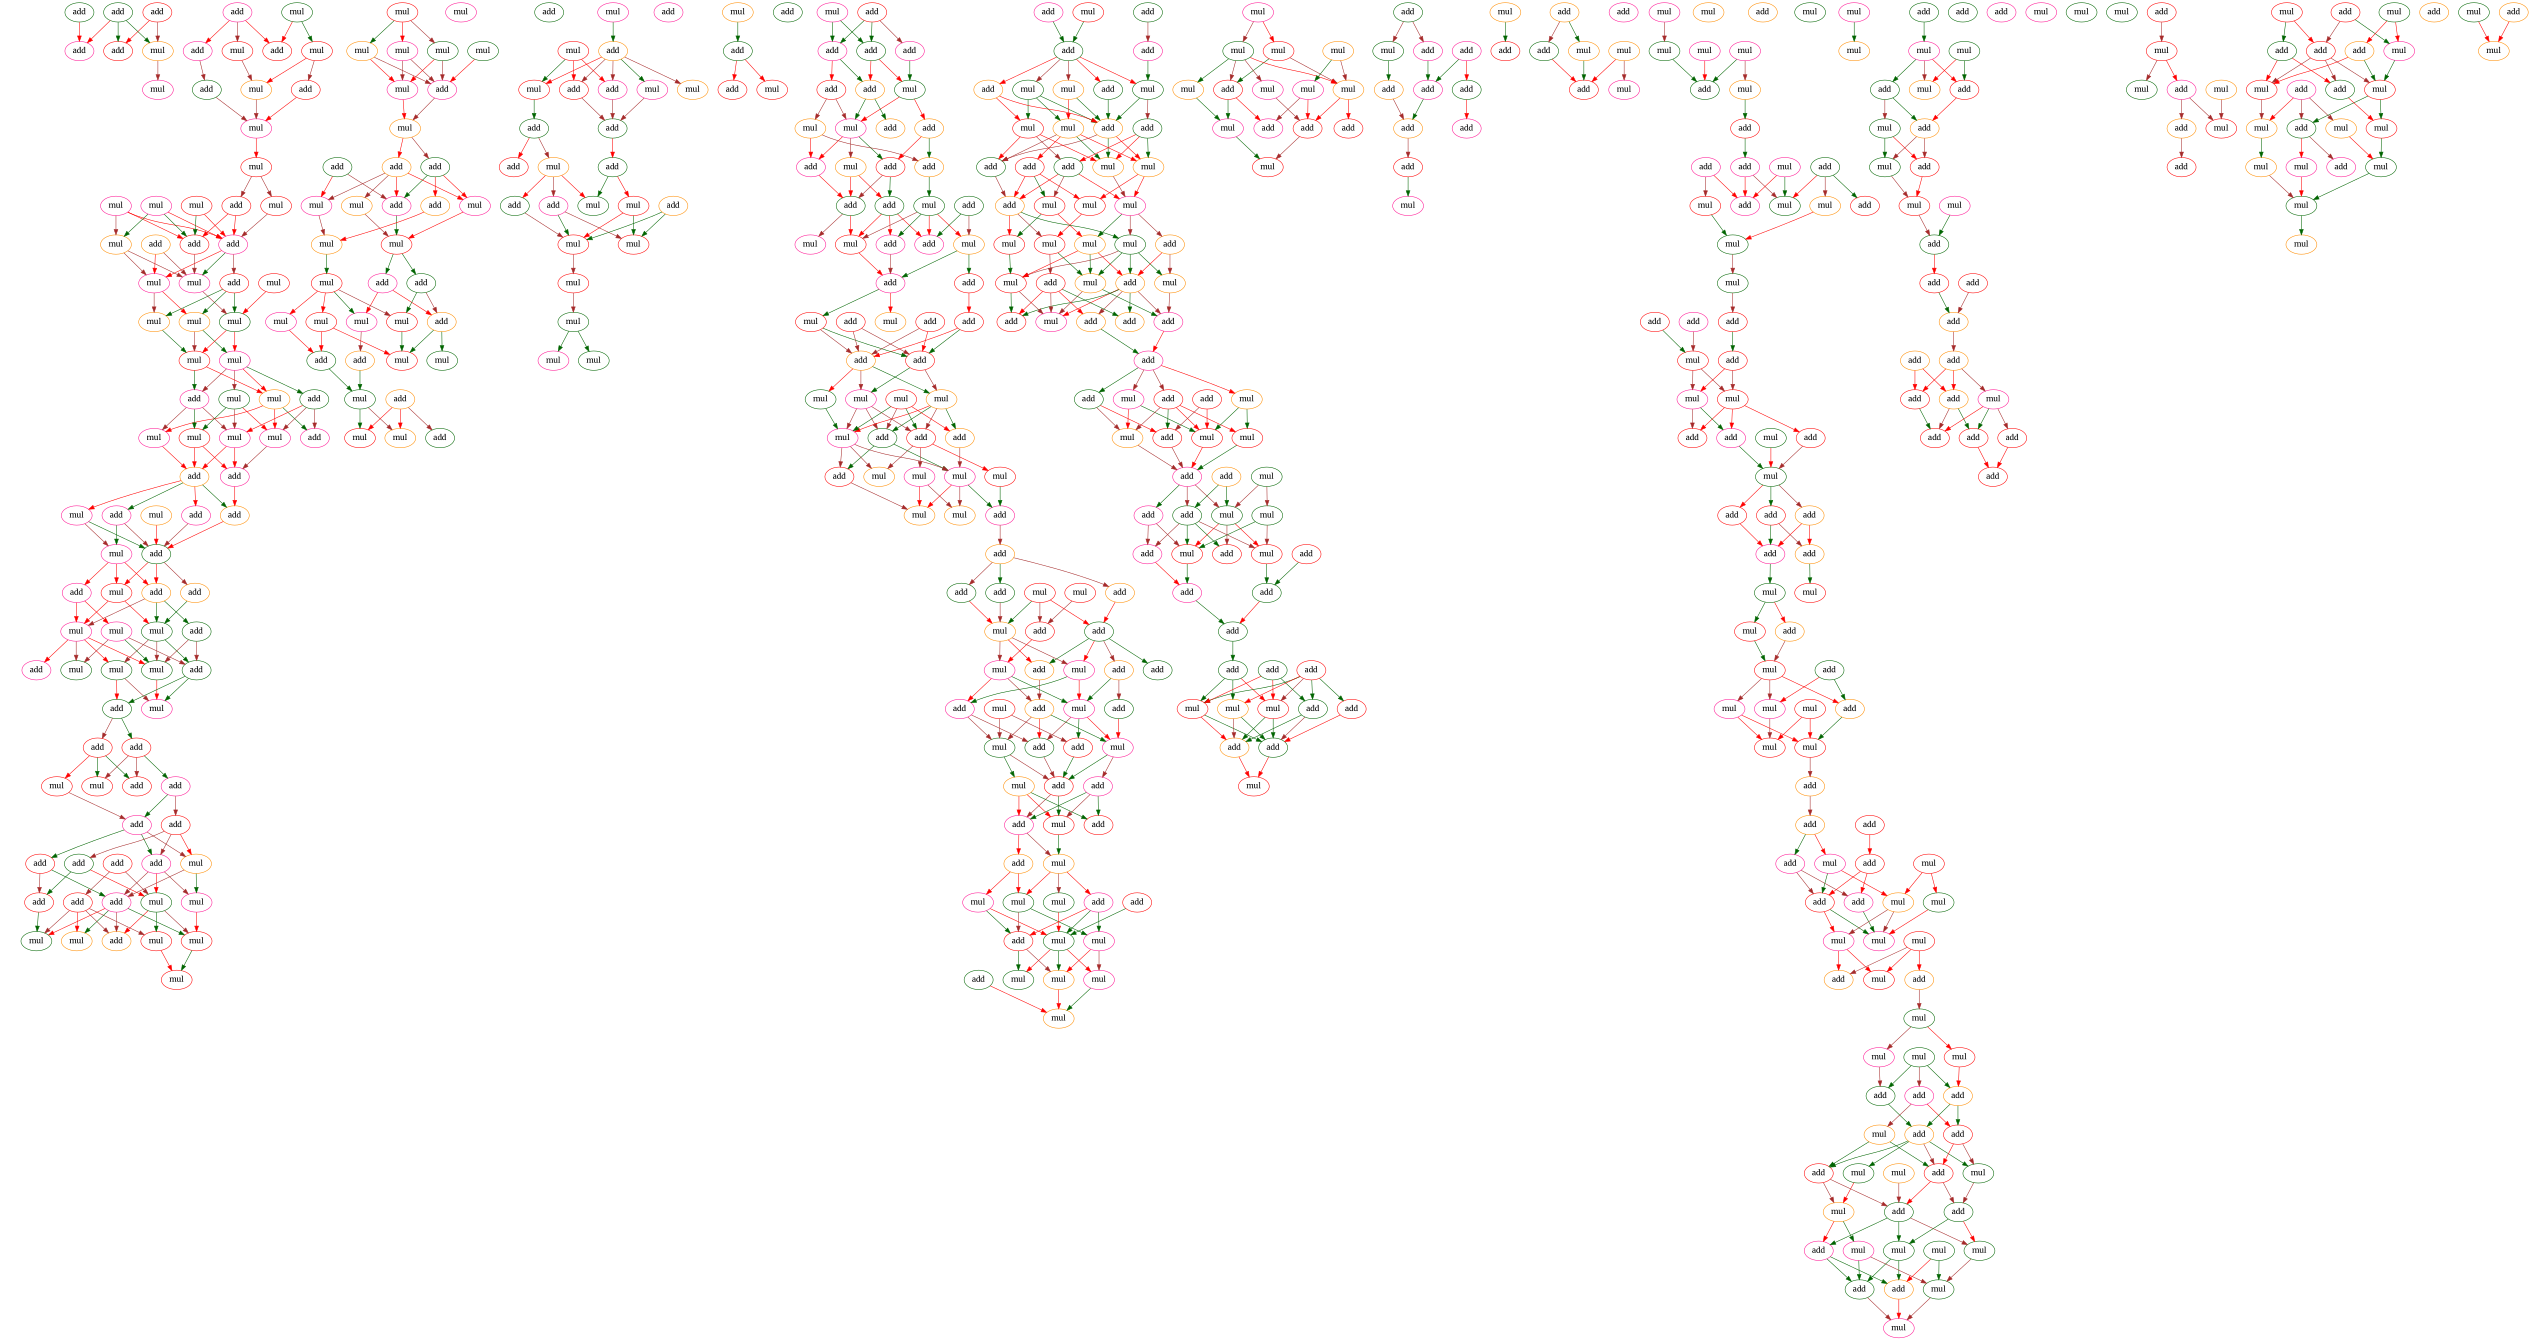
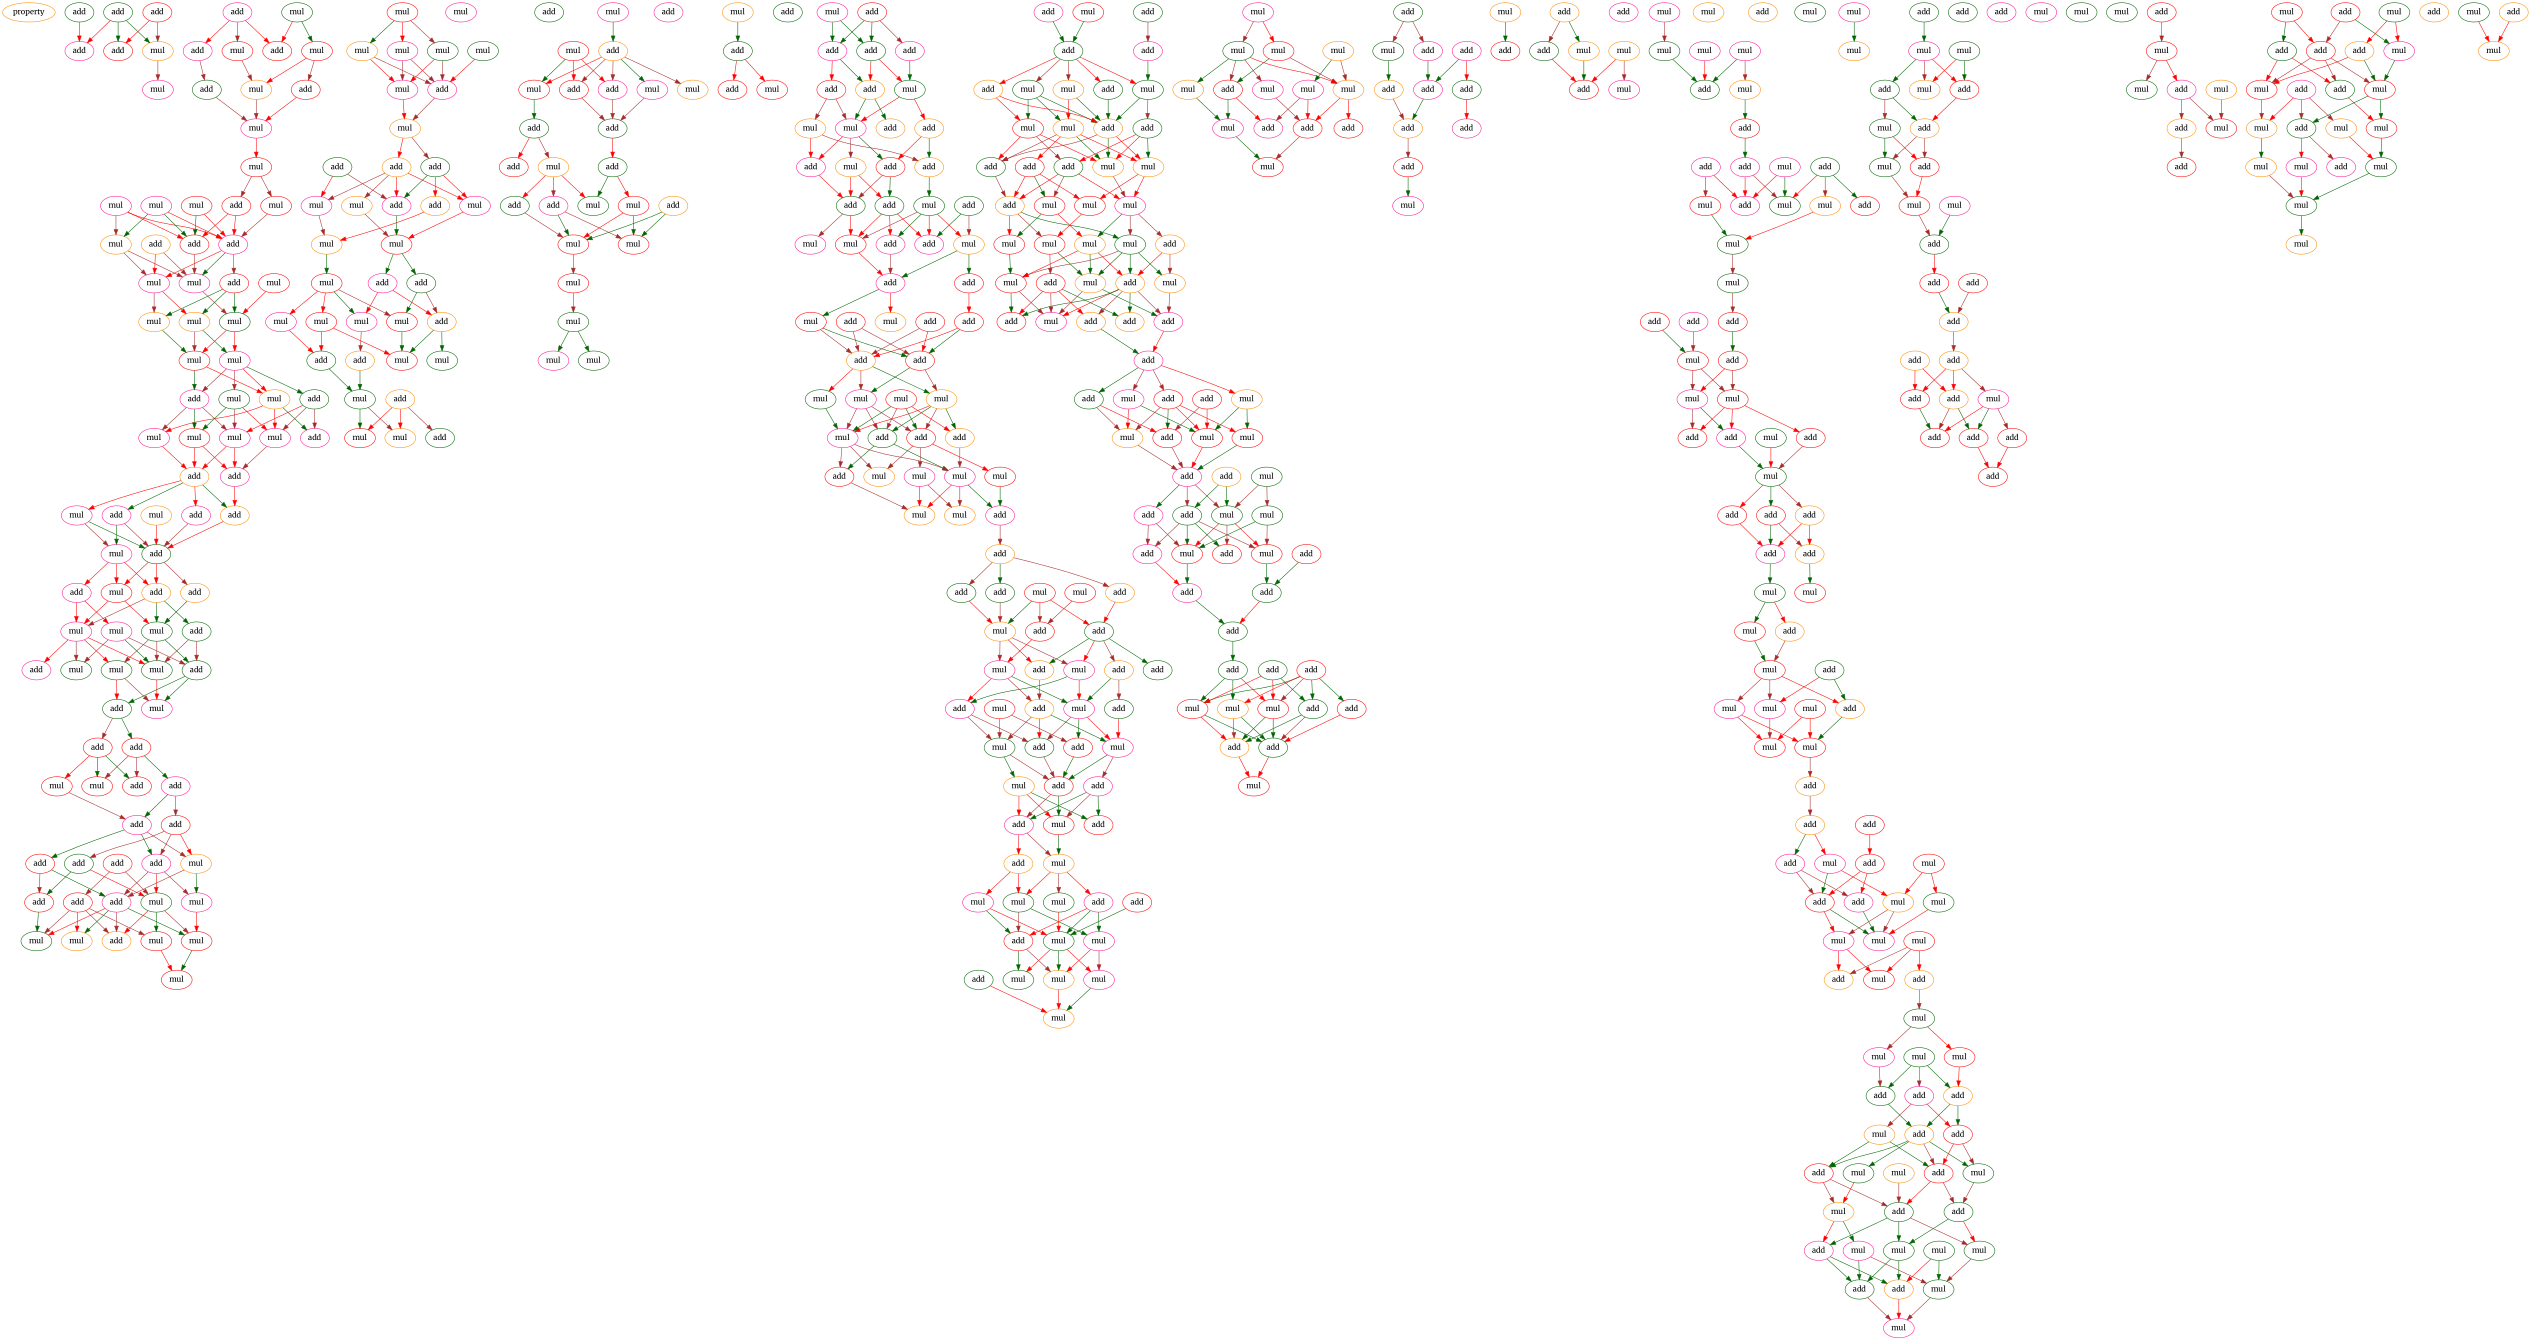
node "property": added
